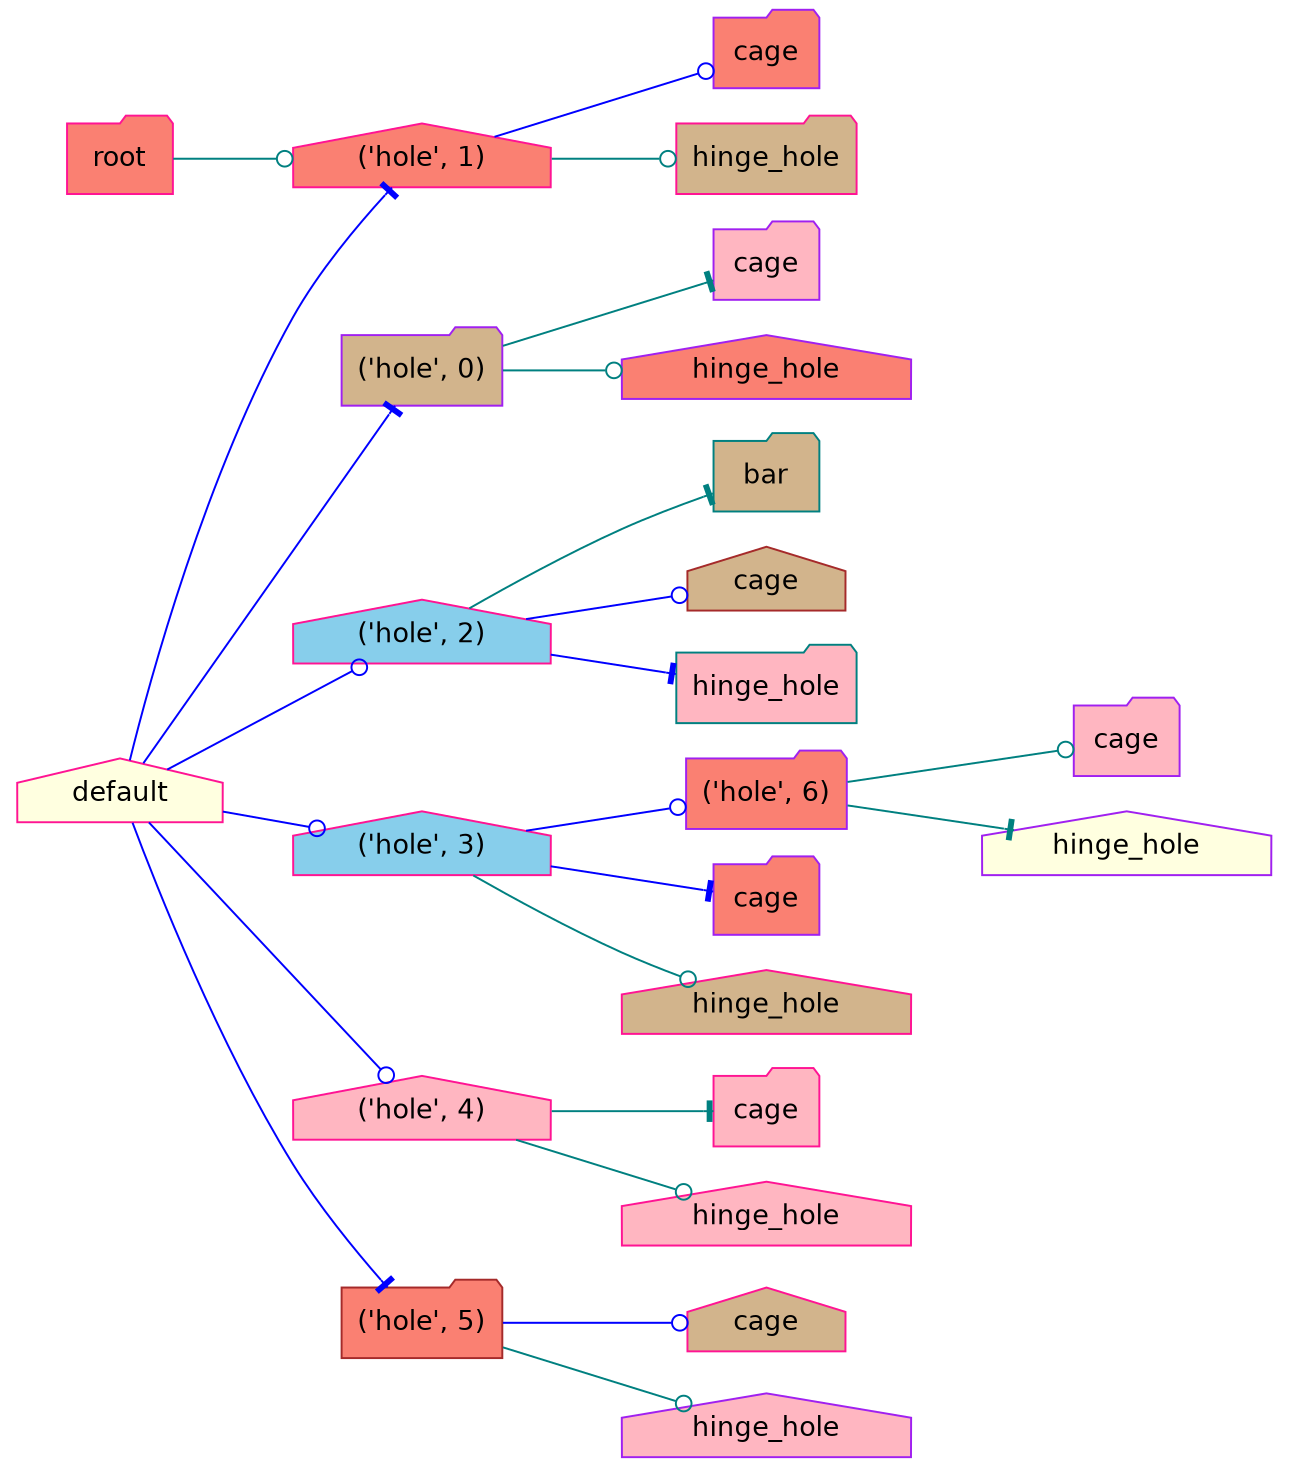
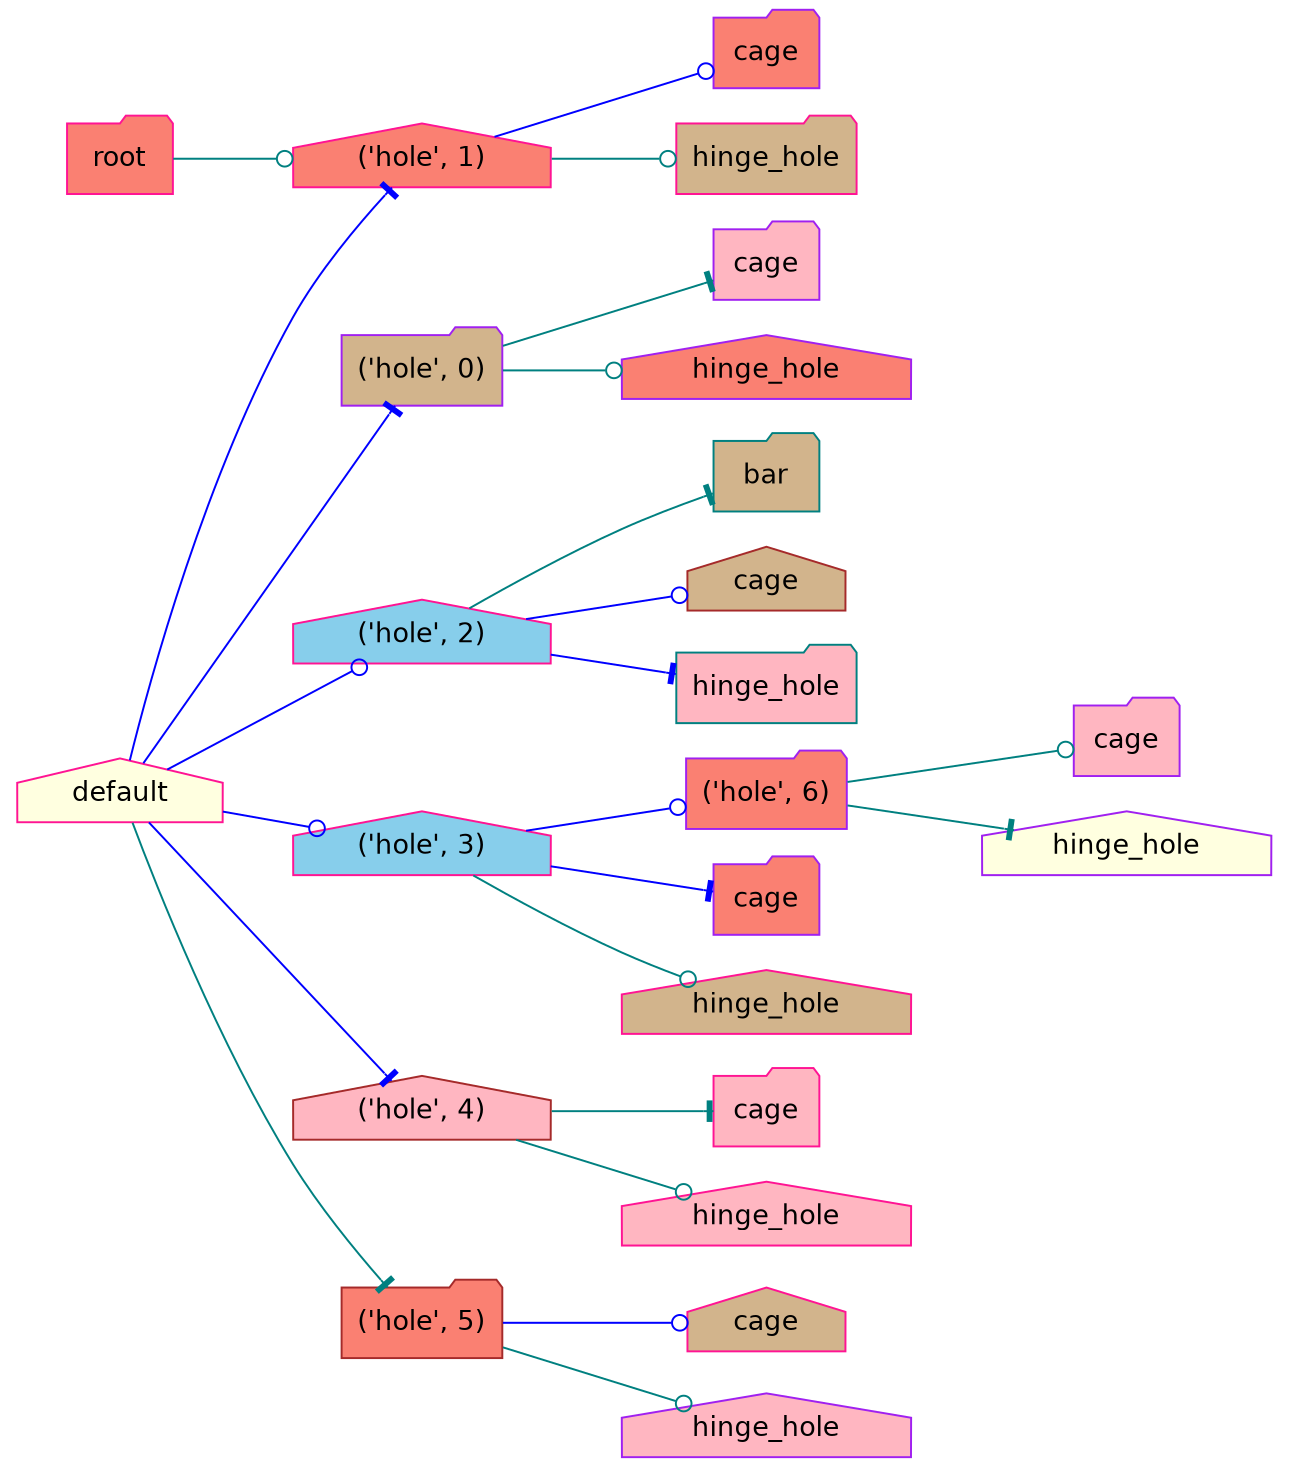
edge "default" -> "('hole', 4)": arrowhead odot -> tee
edge "default" -> "('hole', 5)": color blue -> teal
node "('hole', 4)": color deeppink -> brown
